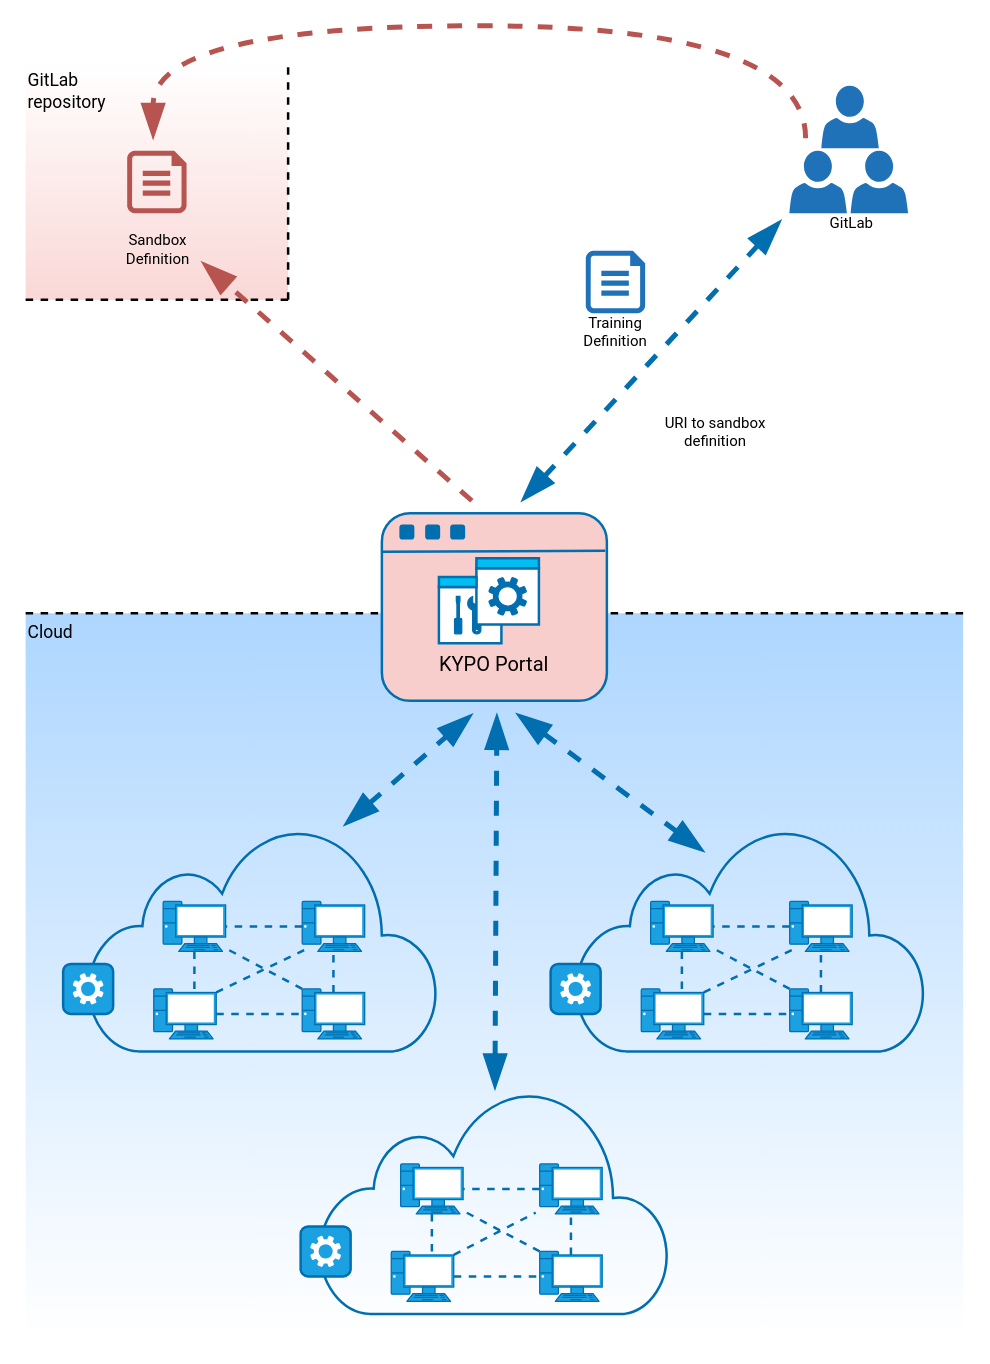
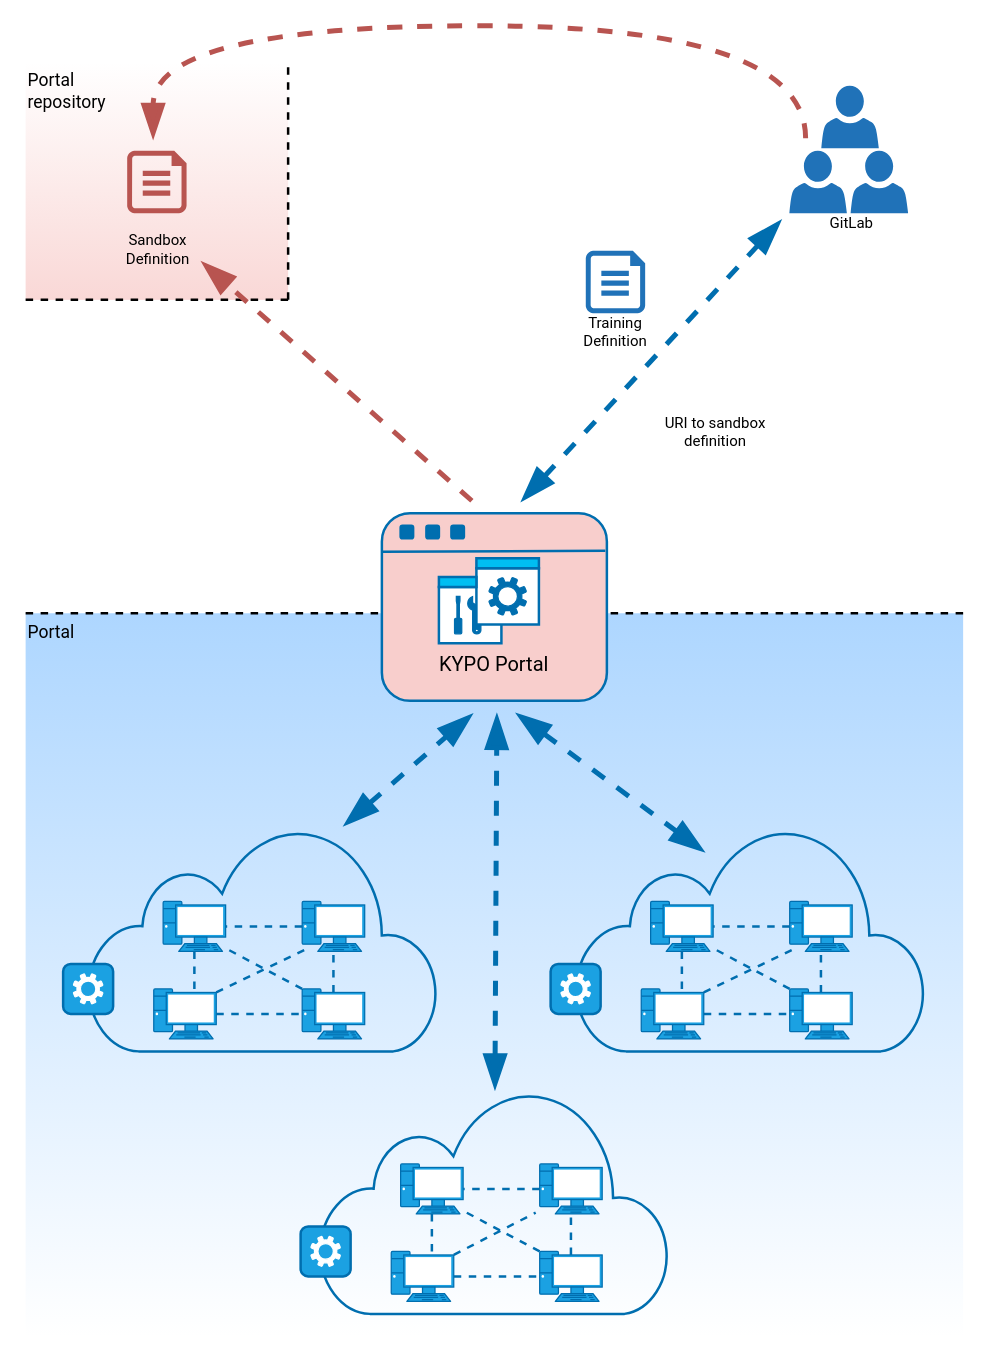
node "GitLab repository": label "GitLab repository" -> "Portal repository"
node "Cloud": label "Cloud" -> "Portal"
